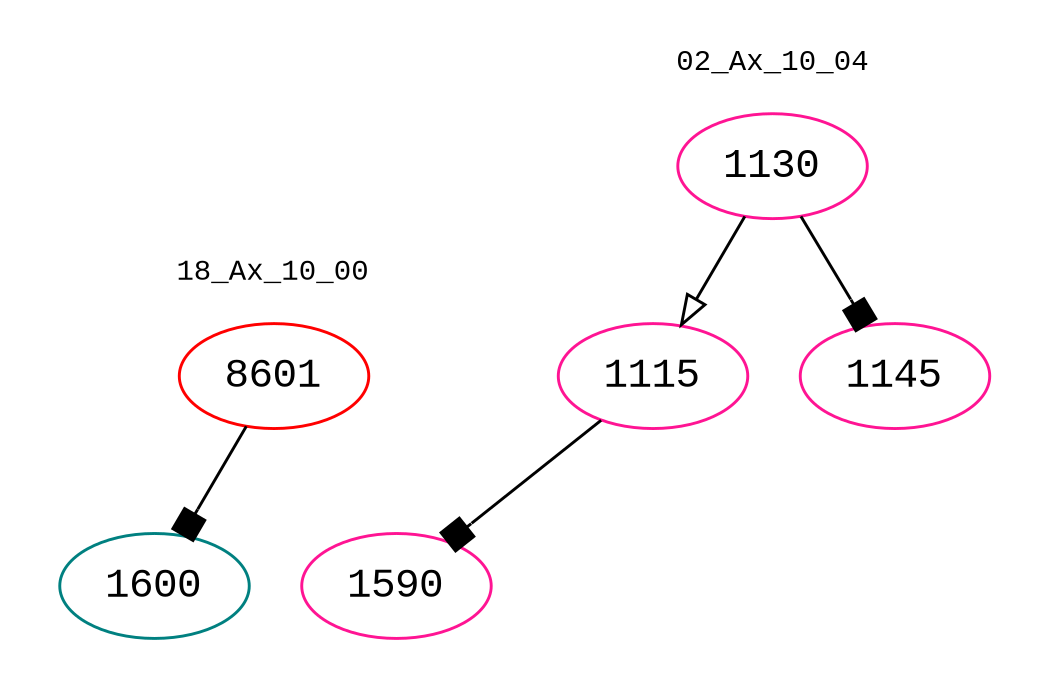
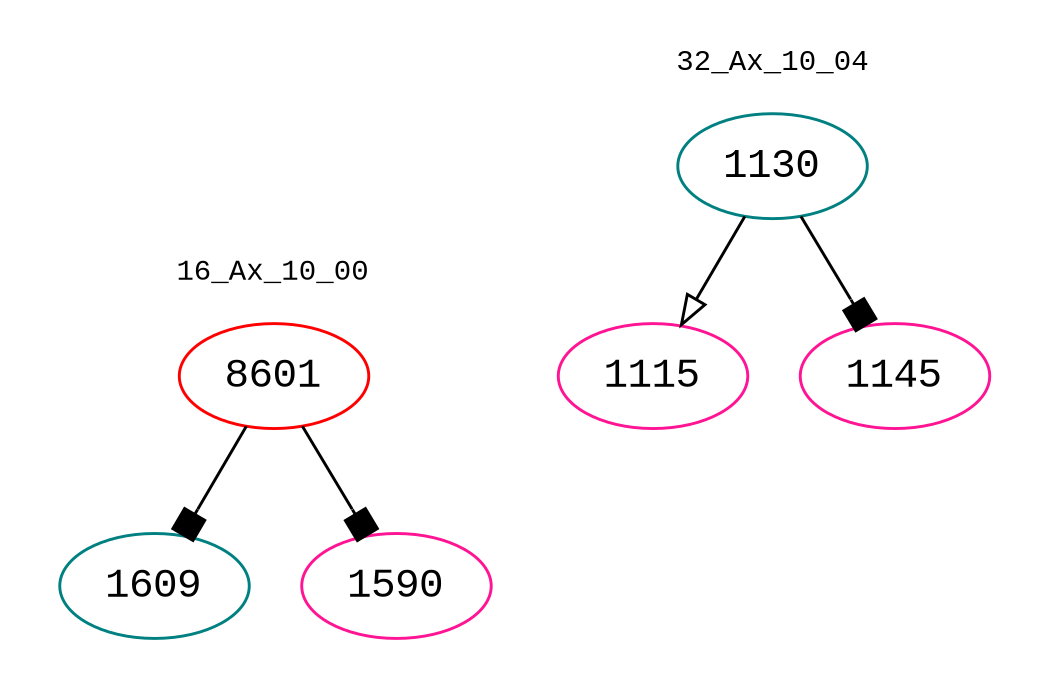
cluster "02_Ax_10_04": label "02_Ax_10_04" -> "32_Ax_10_04"
node "1130": color deeppink -> teal
cluster "18_Ax_10_00": label "18_Ax_10_00" -> "16_Ax_10_00"
edge "1115" -> "1590": now "8601" -> "1590"
node "1600": label "1600" -> "1609"
